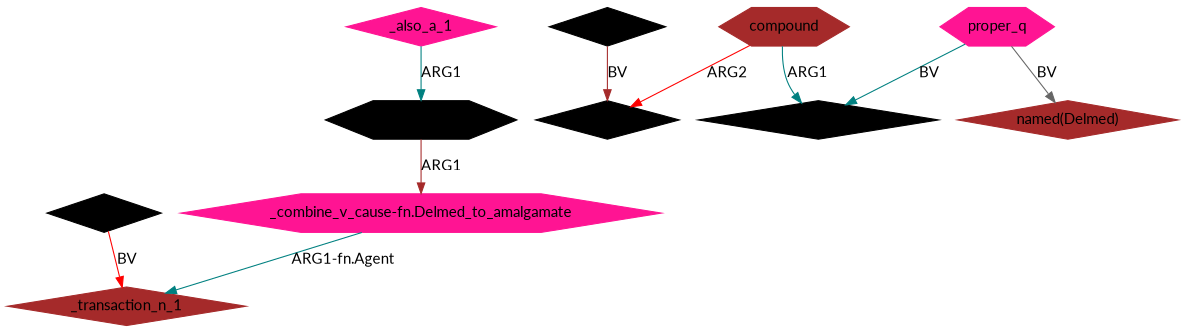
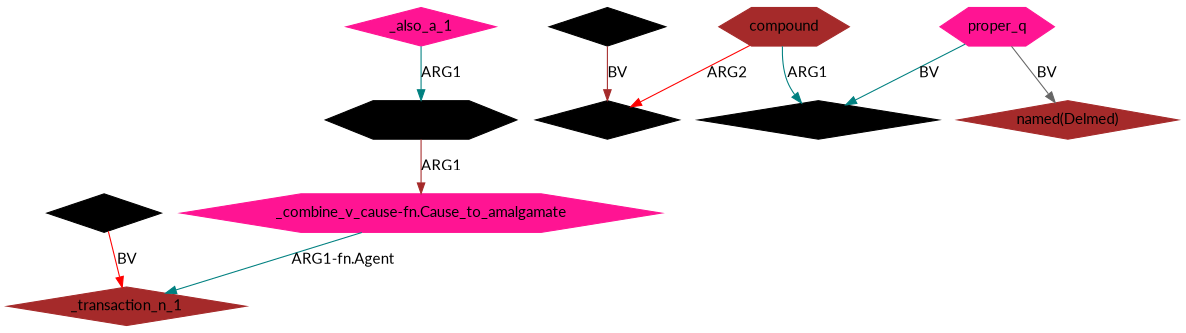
node "_combine_v_cause-fn.Delmed_to_amalgamate": label "_combine_v_cause-fn.Delmed_to_amalgamate" -> "_combine_v_cause-fn.Cause_to_amalgamate"
